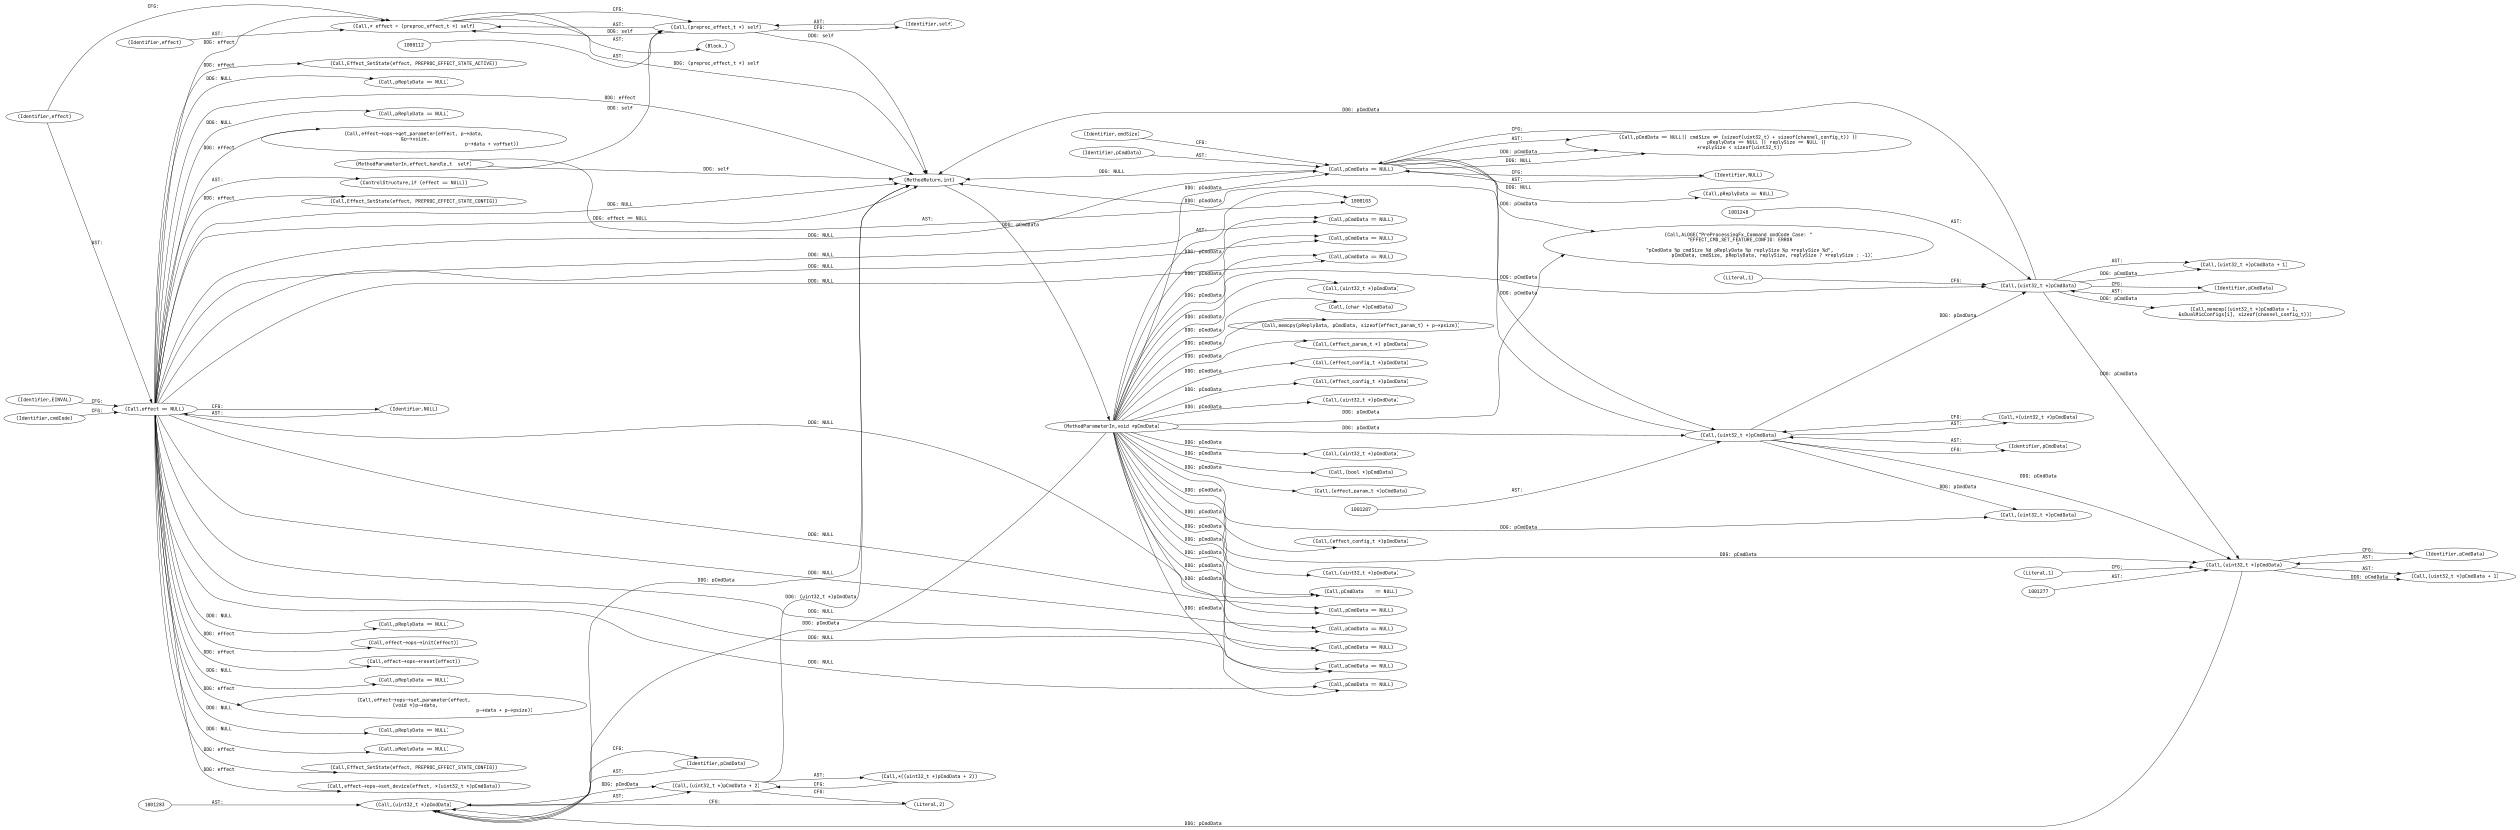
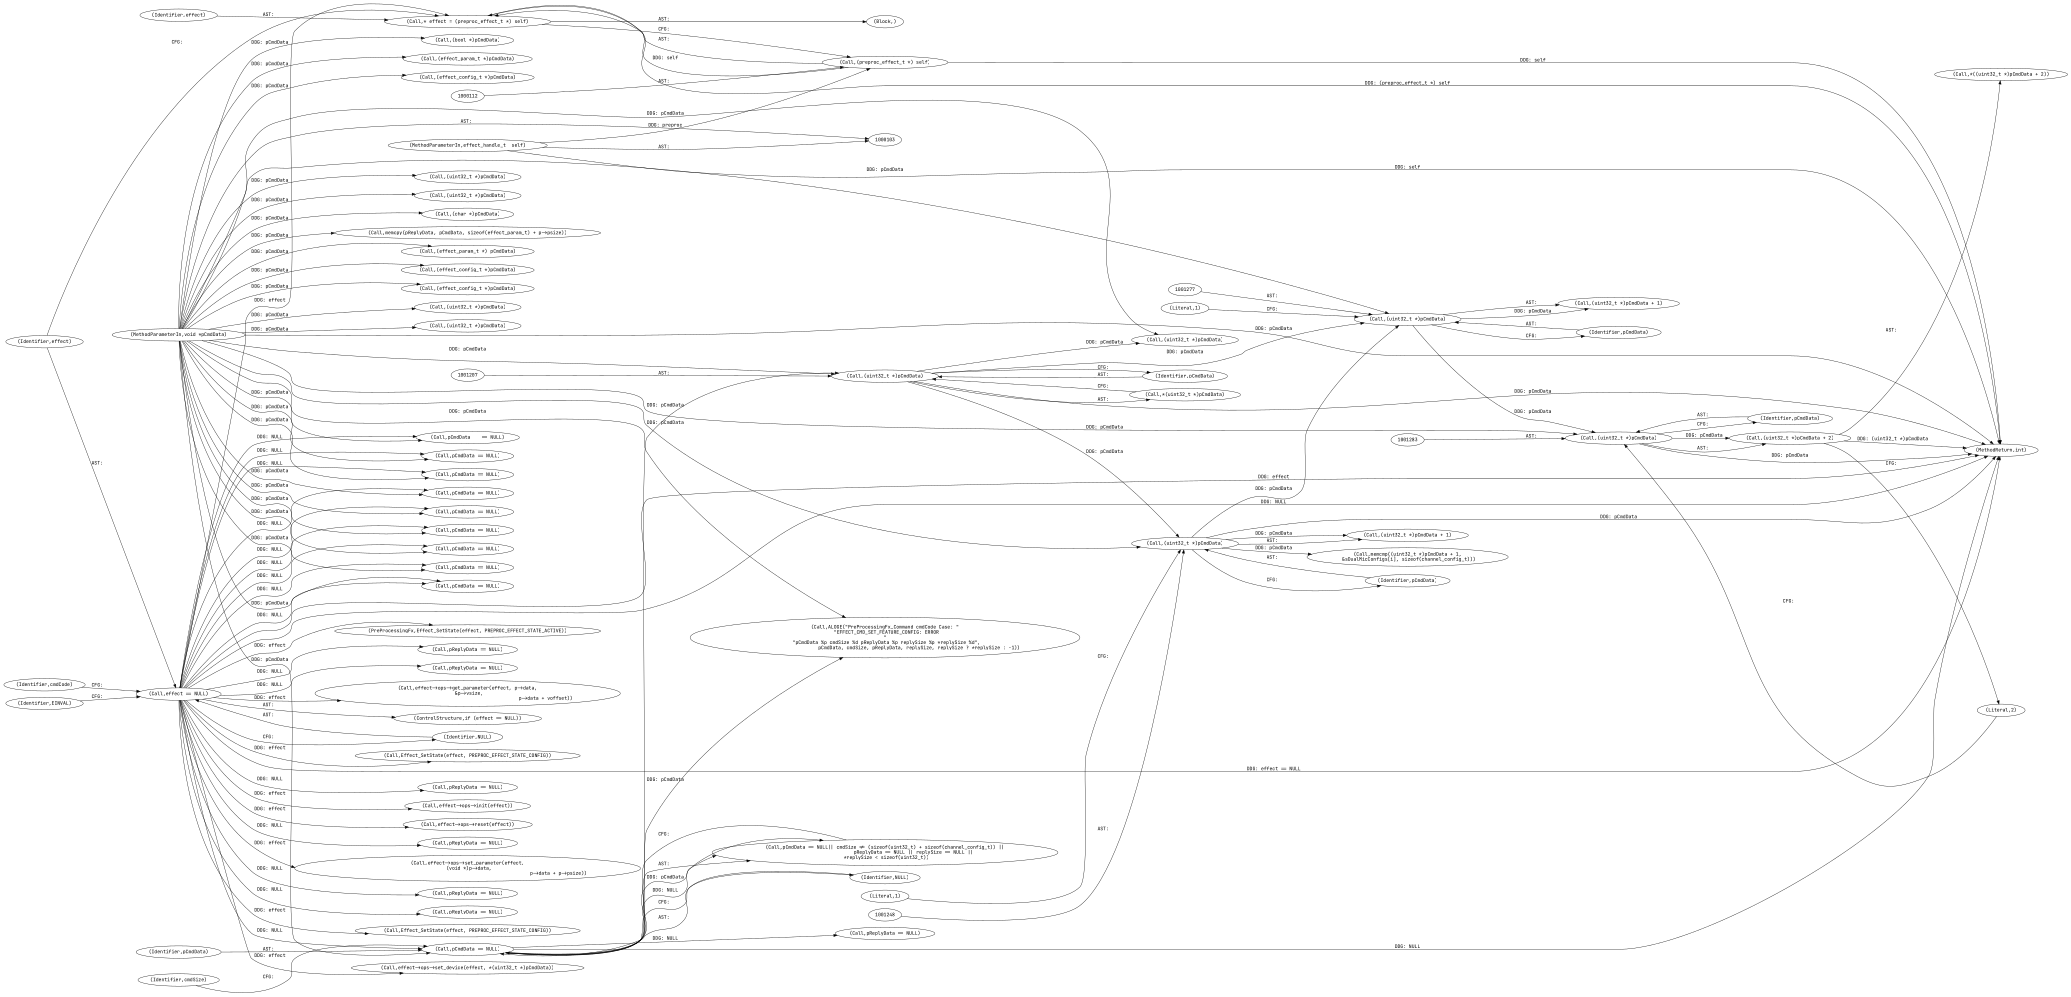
node "(Identifier,self)": removed
node "(Call,Effect_SetState(effect, PREPROC_EFFECT_STATE_ACTIVE))": label "(Call,Effect_SetState(effect, PREPROC_EFFECT_STATE_ACTIVE))" -> "(PreProcessingFx,Effect_SetState(effect, PREPROC_EFFECT_STATE_ACTIVE))"
edge "(MethodParameterIn,effect_handle_t  self)" -> "(Call,(preproc_effect_t *) self)": label "DDG: self" -> "DDG: preproc"
edge "(MethodReturn,int)" -> "(MethodParameterIn,void *pCmdData)": reversed
edge "(Call,*((uint32_t *)pCmdData + 2))" -> "(Call,(uint32_t *)pCmdData + 2)": removed, label "CFG:"
